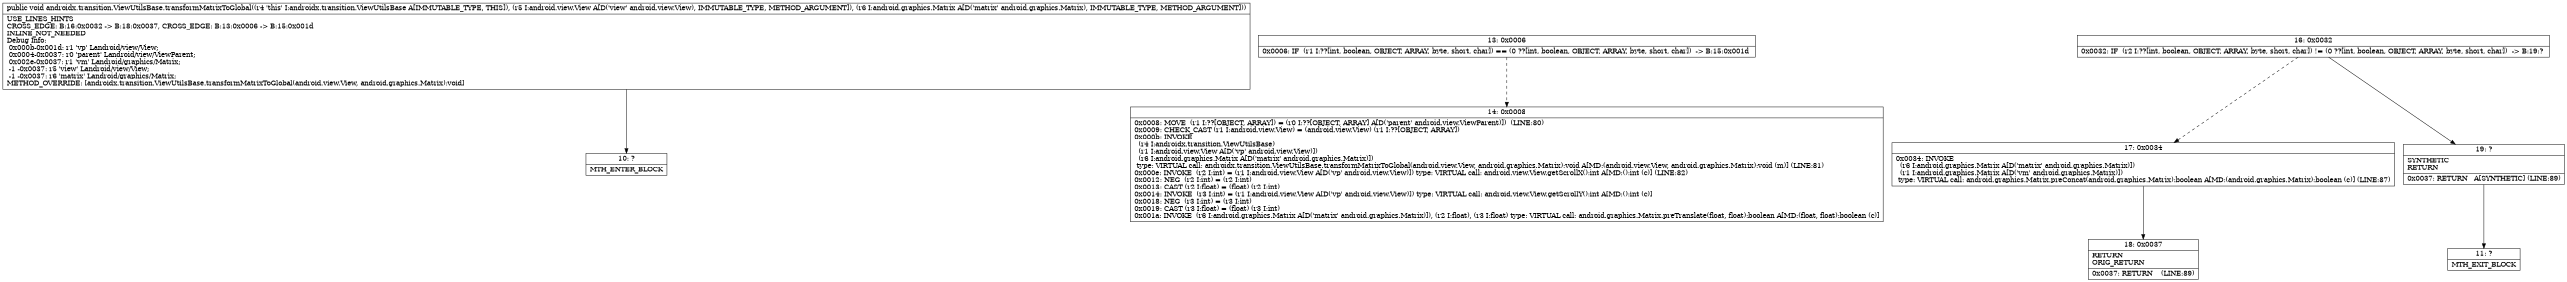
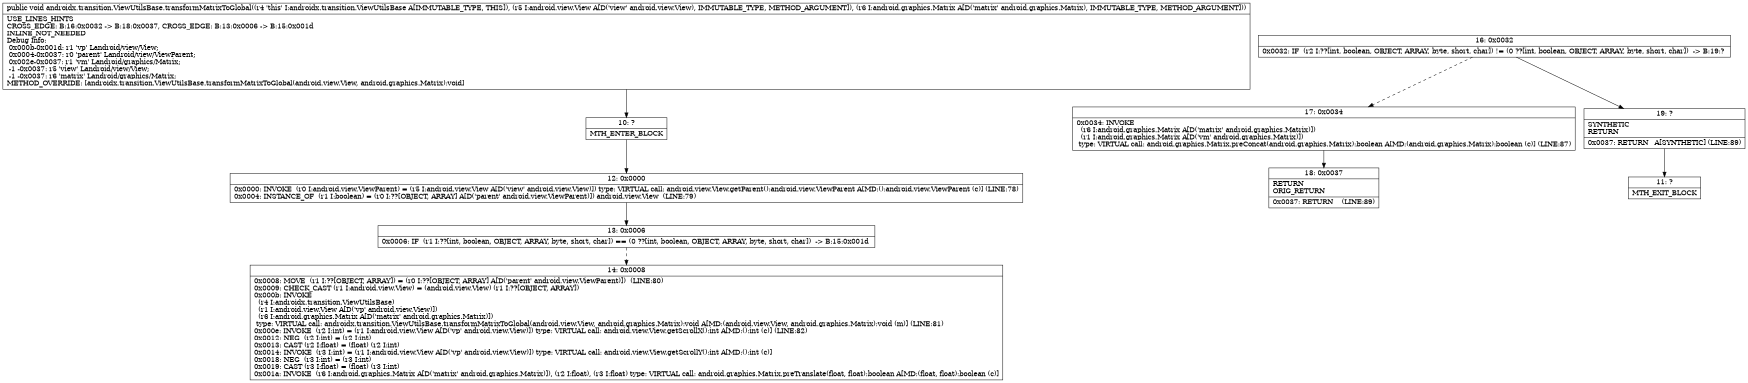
node "12: 0x0000": added
